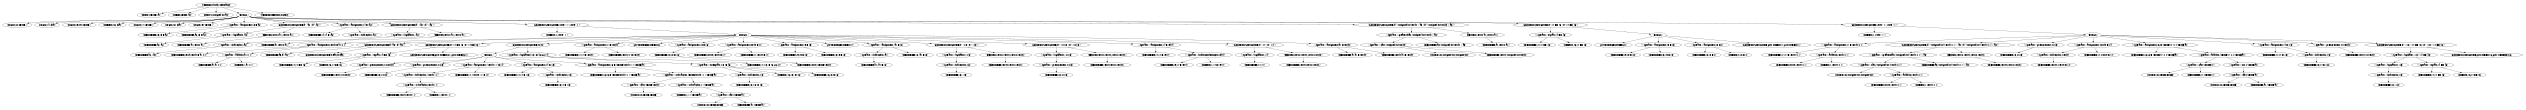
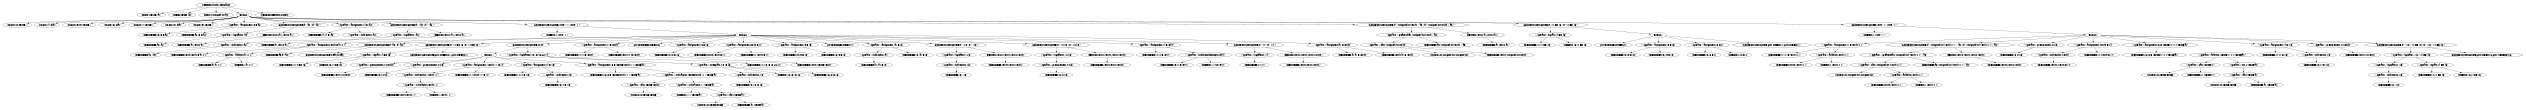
node "(LITERAL,v6: char)": label "(LITERAL,v6: char)" -> "(LOCAL,v6: char)"
edge "(<operator>.assignment,v6 = (_BYTE)v7 + ~(_BYTE)a1)" -> "(<operator>.addition,(_BYTE)v7 + ~(_BYTE)a1)": removed
